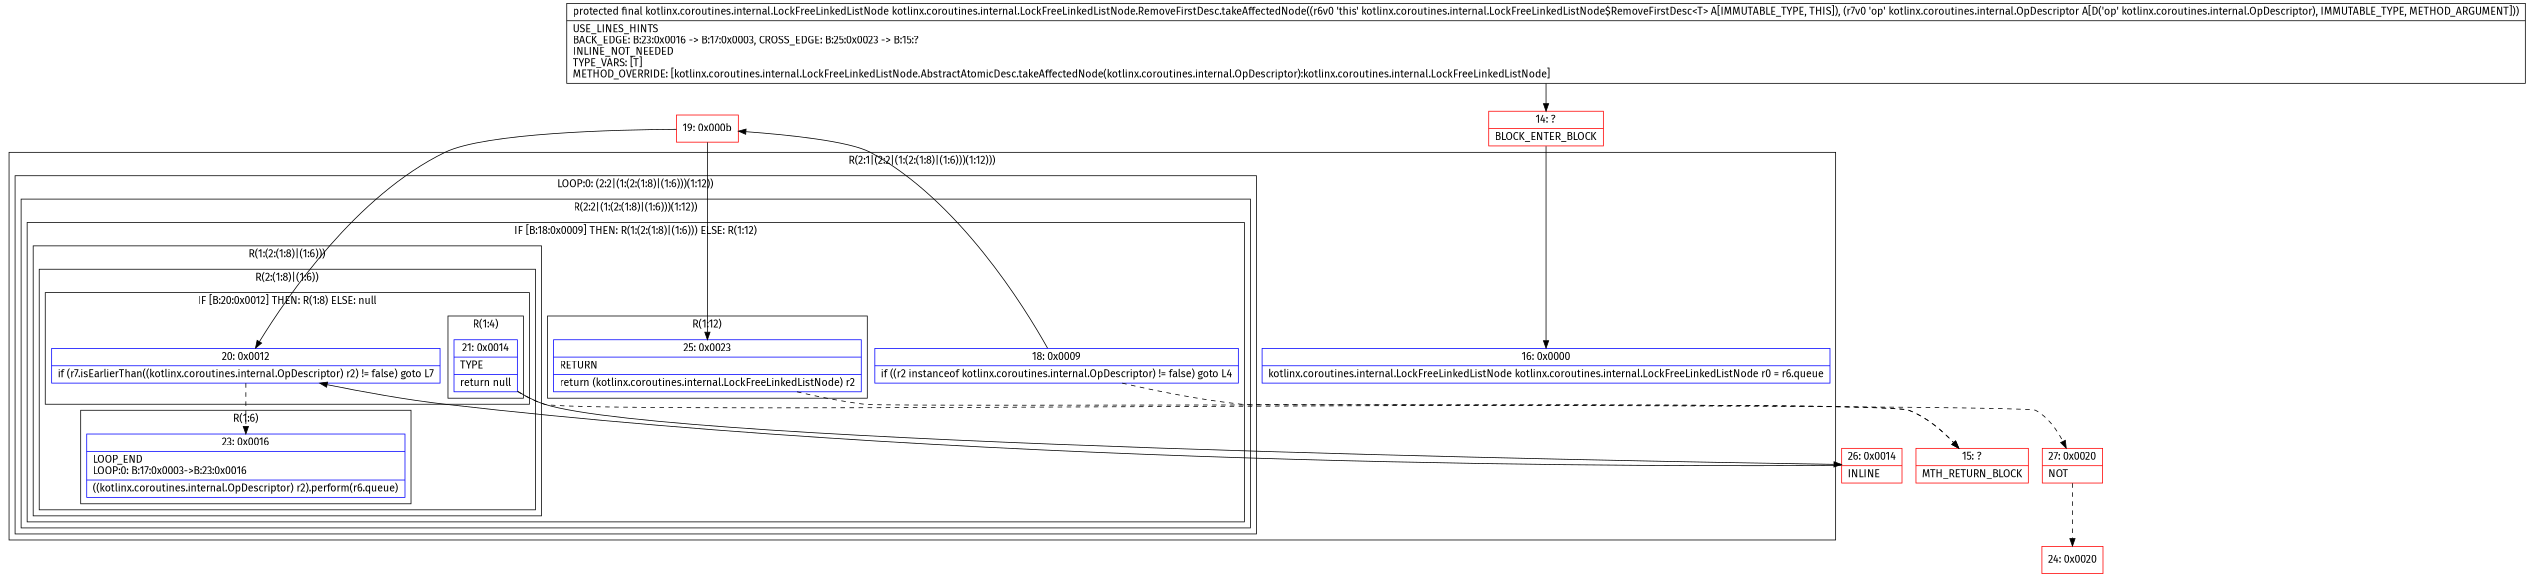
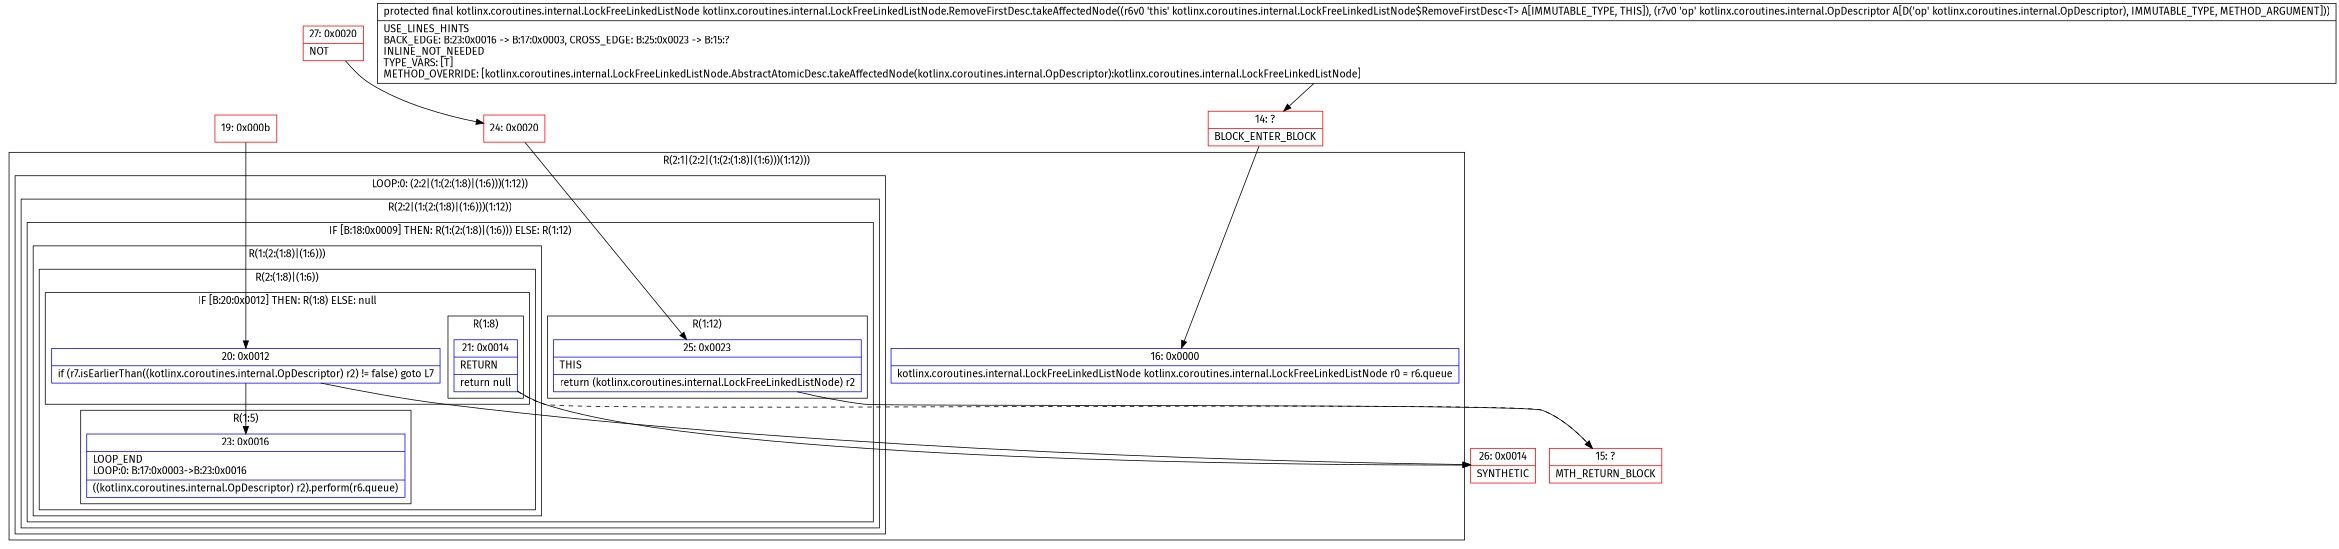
edge "19: 0x000b" -> "25: 0x0023": now "24: 0x0020" -> "25: 0x0023"
cluster "R(1:4)": label "R(1:4)" -> "R(1:8)"
node "21: 0x0014": text "TYPE" -> "RETURN"
node "25: 0x0023": text "RETURN" -> "THIS"
node "18: 0x0009": removed
edge "20: 0x0012" -> "23: 0x0016": style dashed -> solid
edge "25: 0x0023" -> "15: ?": style dashed -> solid
cluster "R(1:6)": label "R(1:6)" -> "R(1:5)"
edge "26: 0x0014" -> "20: 0x0012": reversed
node "26: 0x0014": text "INLINE" -> "SYNTHETIC"
edge "27: 0x0020" -> "24: 0x0020": style dashed -> solid
